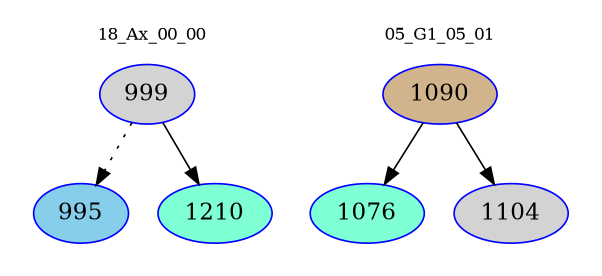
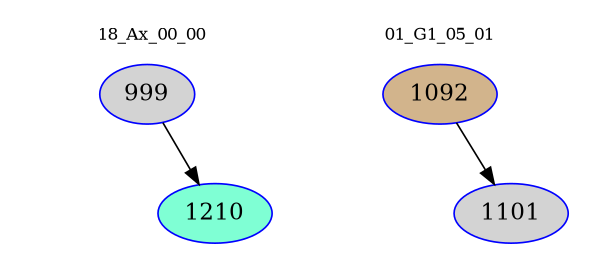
cluster "05_G1_05_01": label "05_G1_05_01" -> "01_G1_05_01"
node "1090": label "1090" -> "1092"
node "995": removed
node "1076": removed
node "1104": label "1104" -> "1101"
